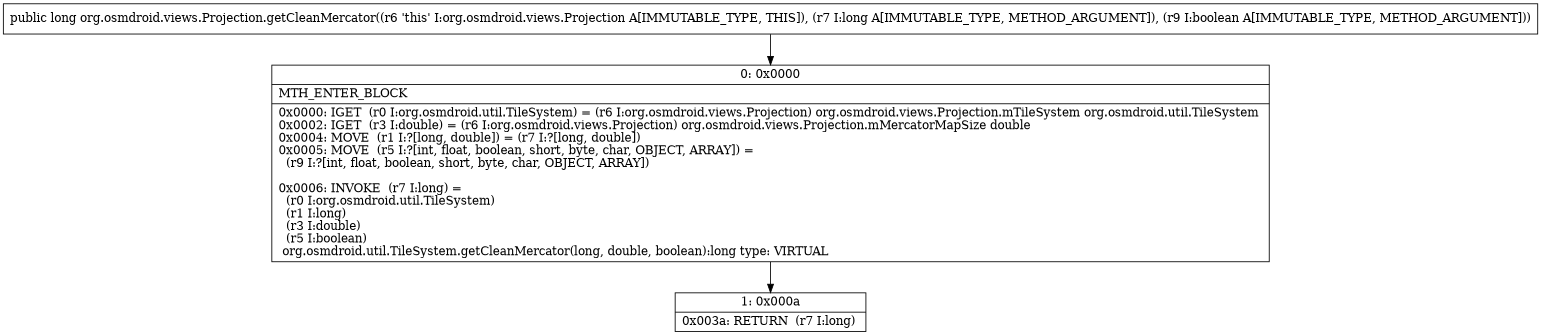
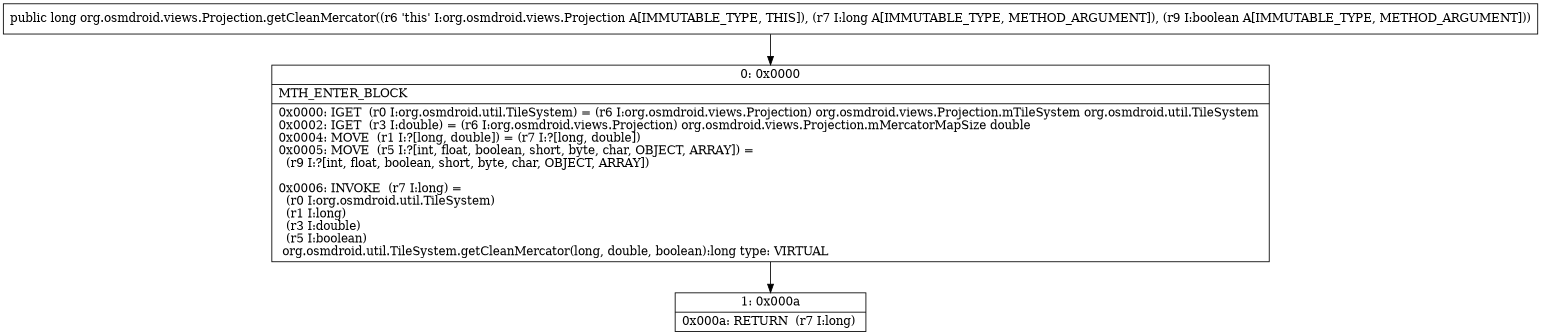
node "1: 0x000a": text "0x003a: RETURN  (r7 I:long)" -> "0x000a: RETURN  (r7 I:long)"
